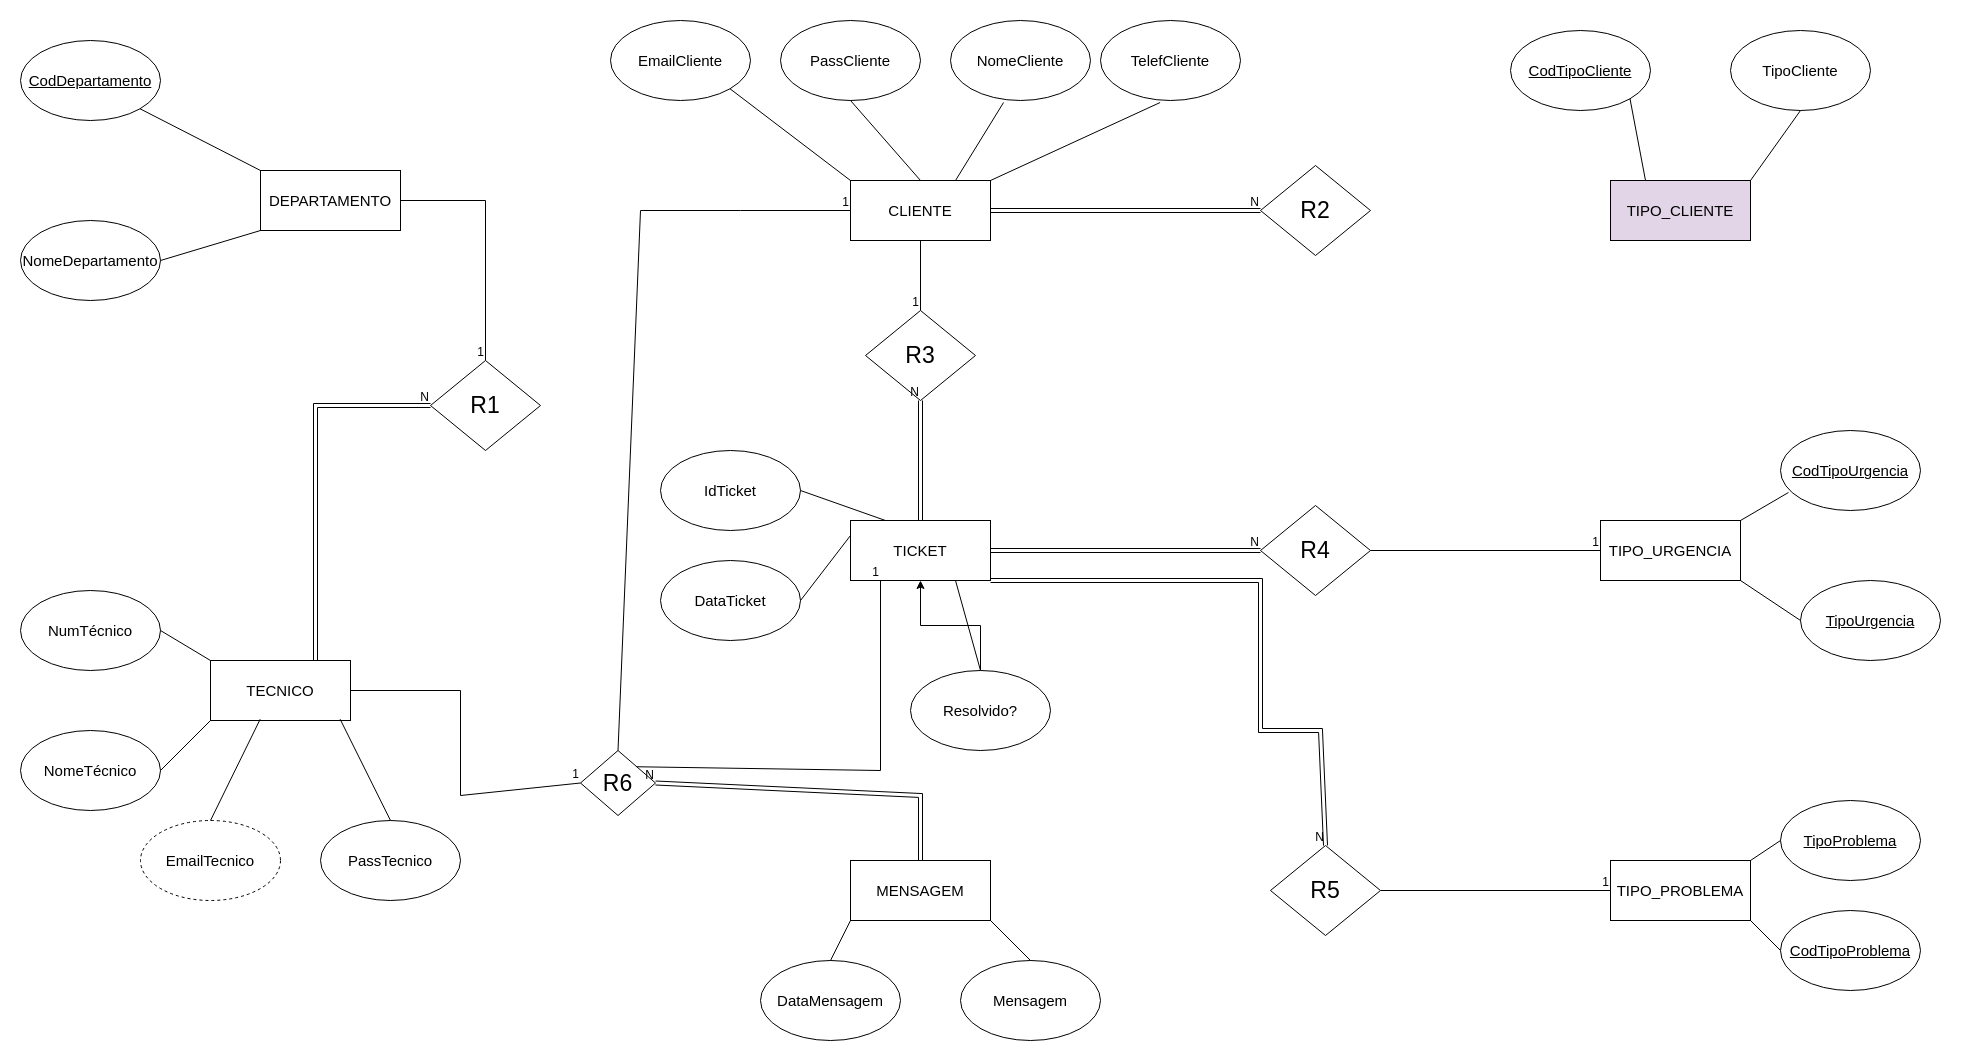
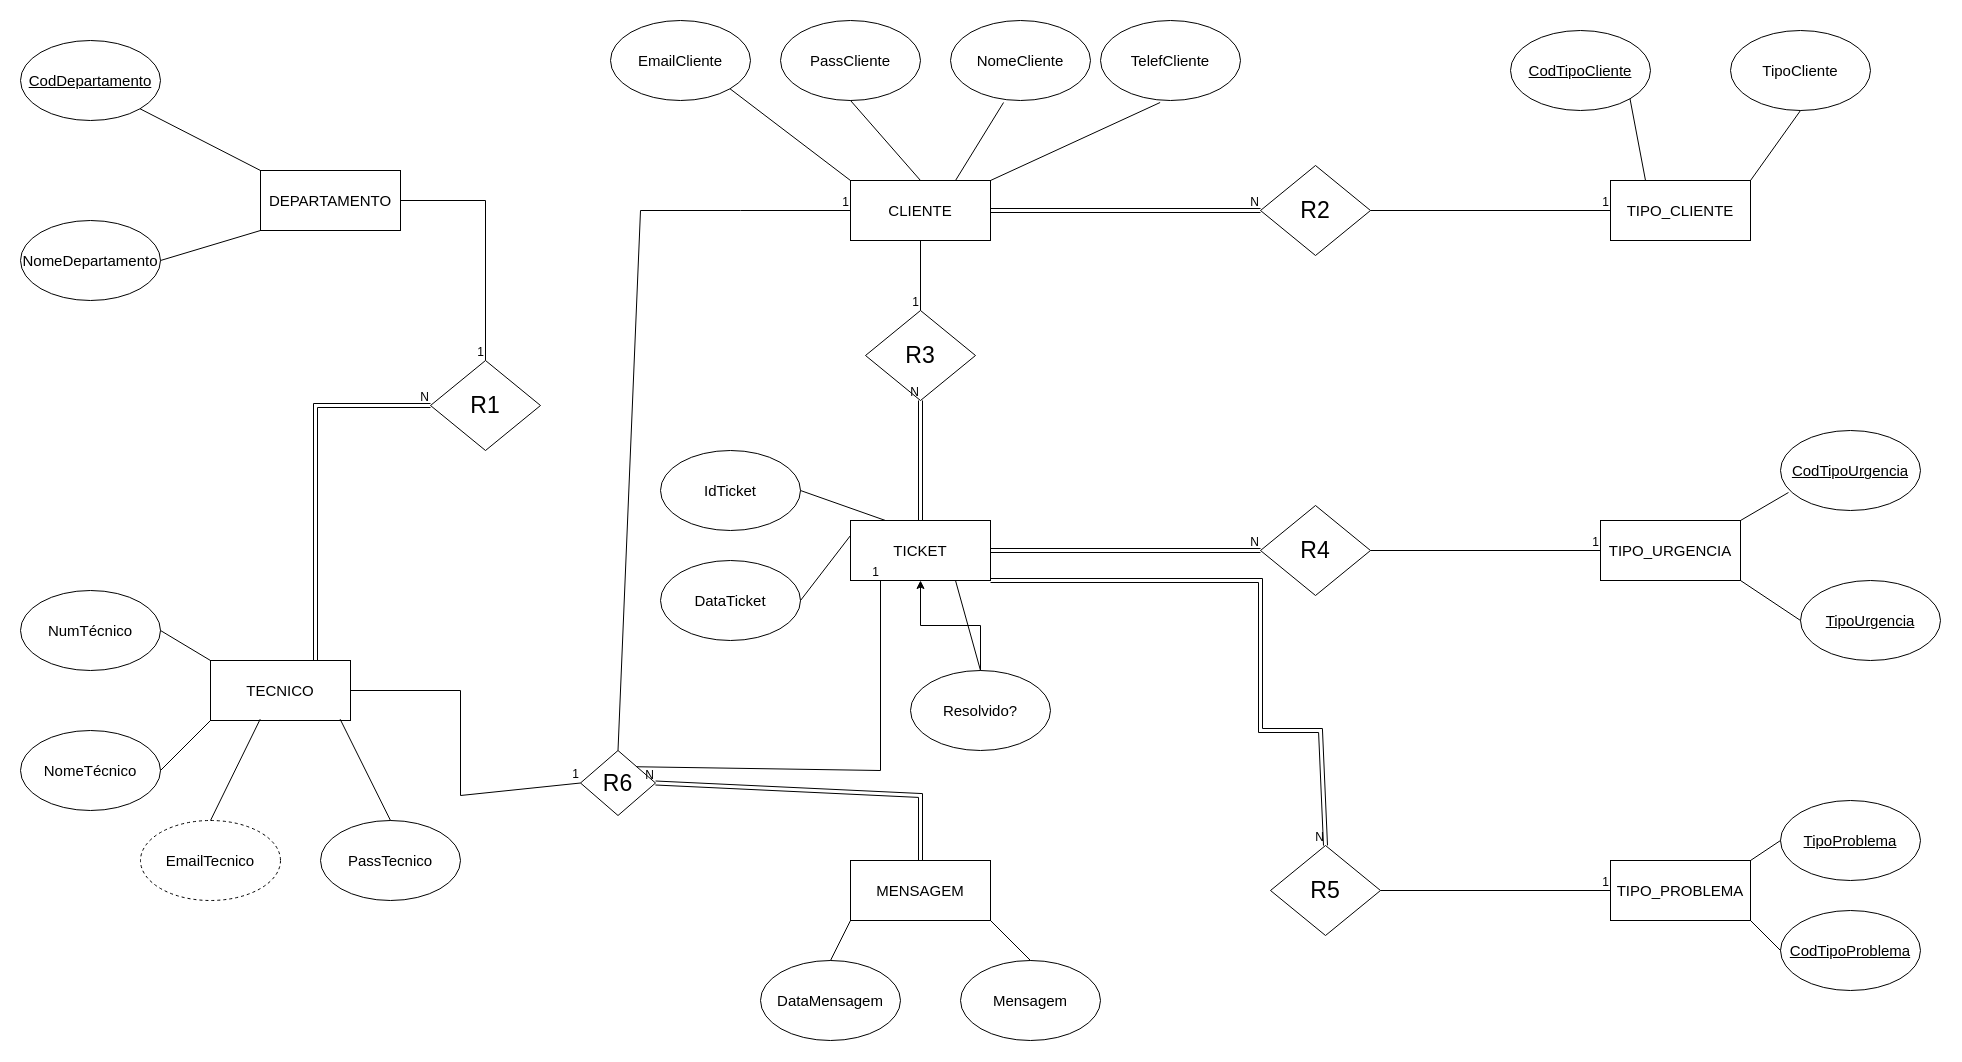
edge "R2" -- "TIPO_CLIENTE": added, label "1"
node "TIPO_CLIENTE": fillcolor #e1d5e7 -> #ffffff
